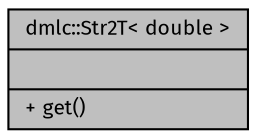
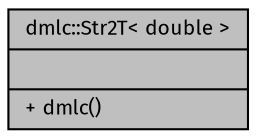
node "dmlc::Str2T< double >": text "+ get()" -> "+ dmlc()"
